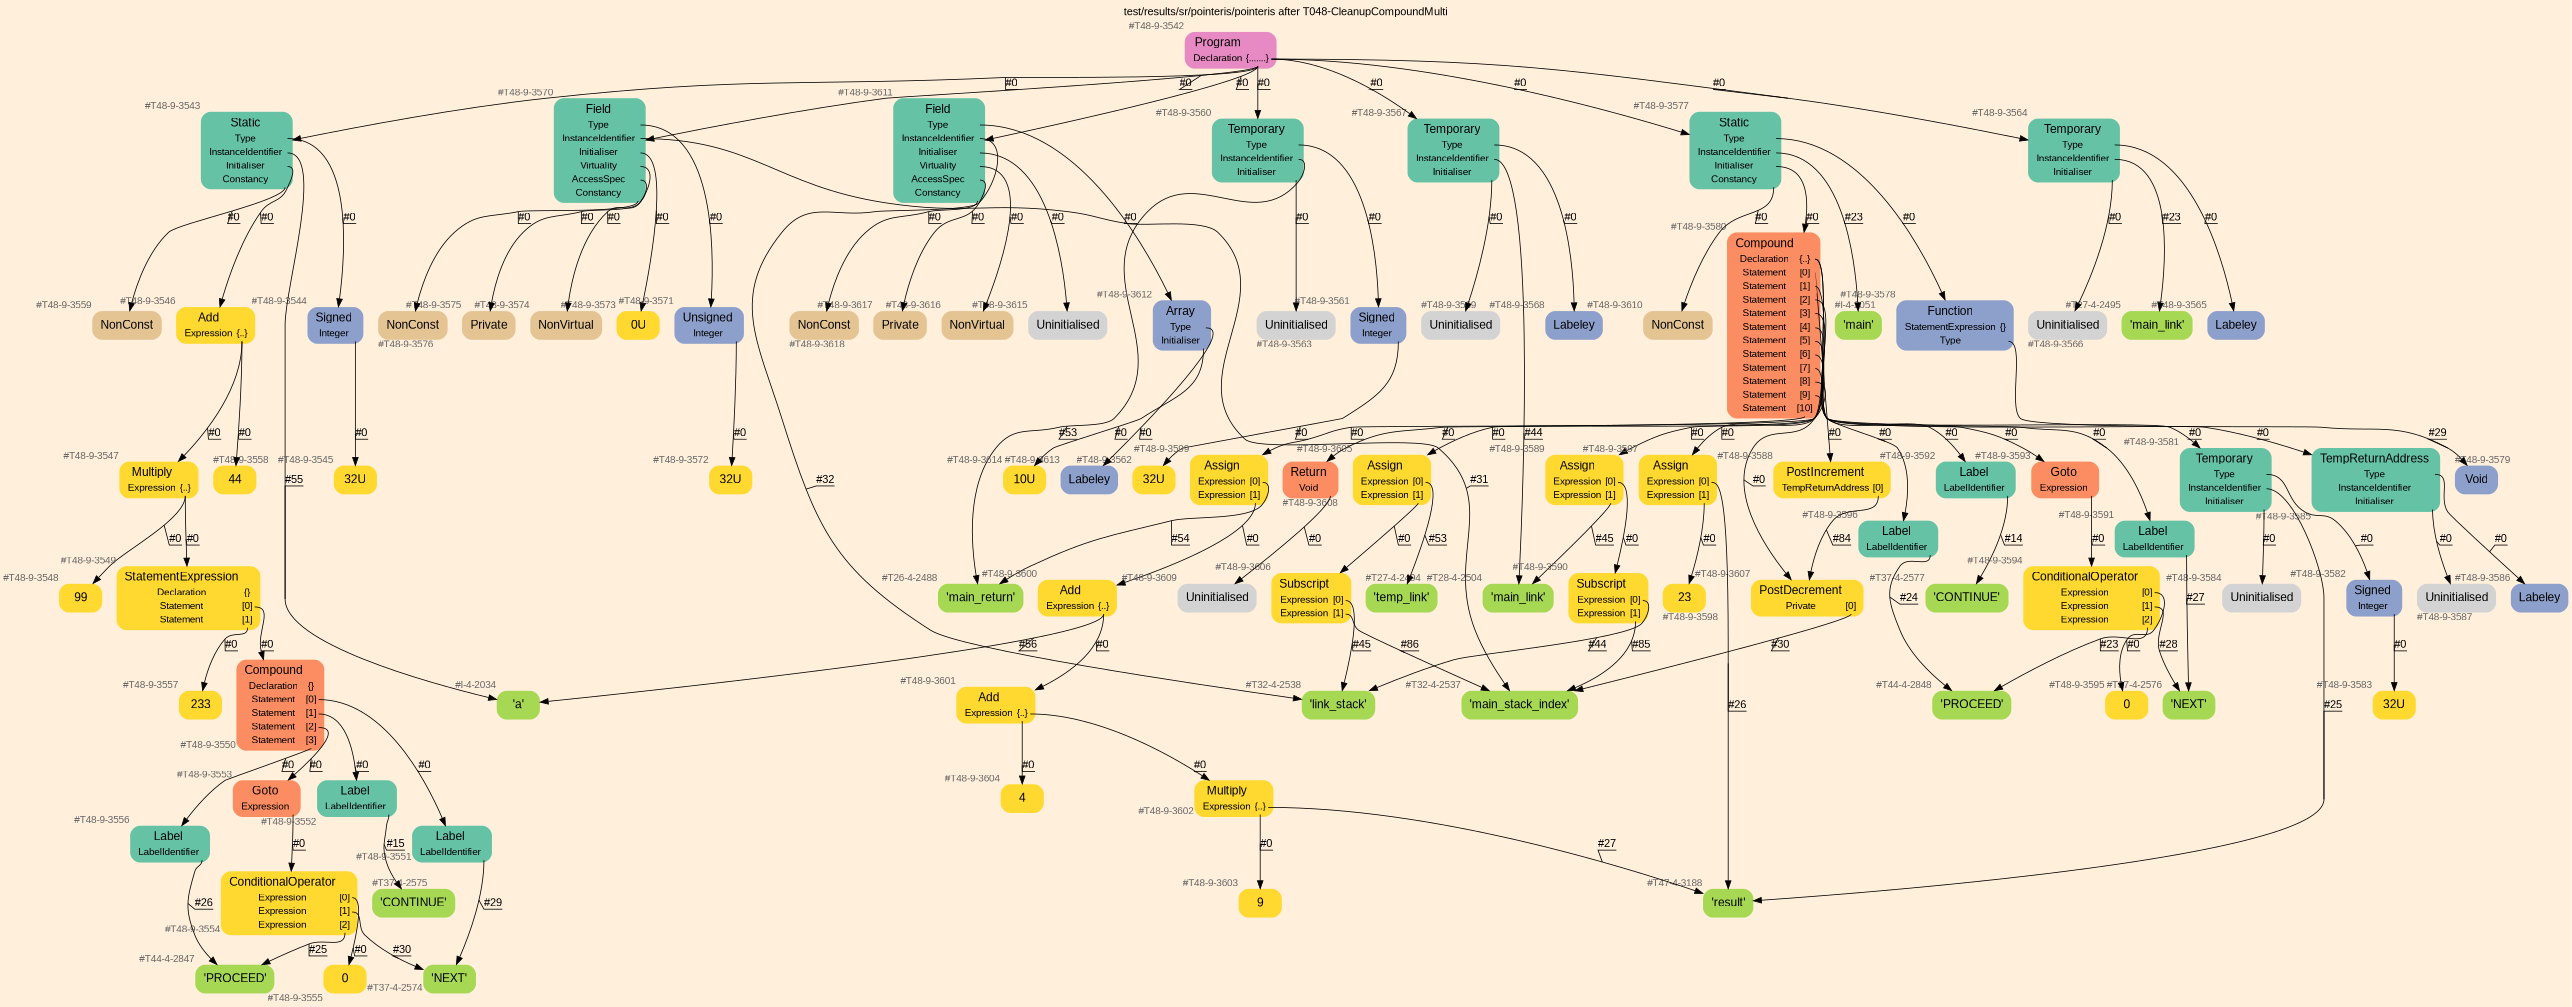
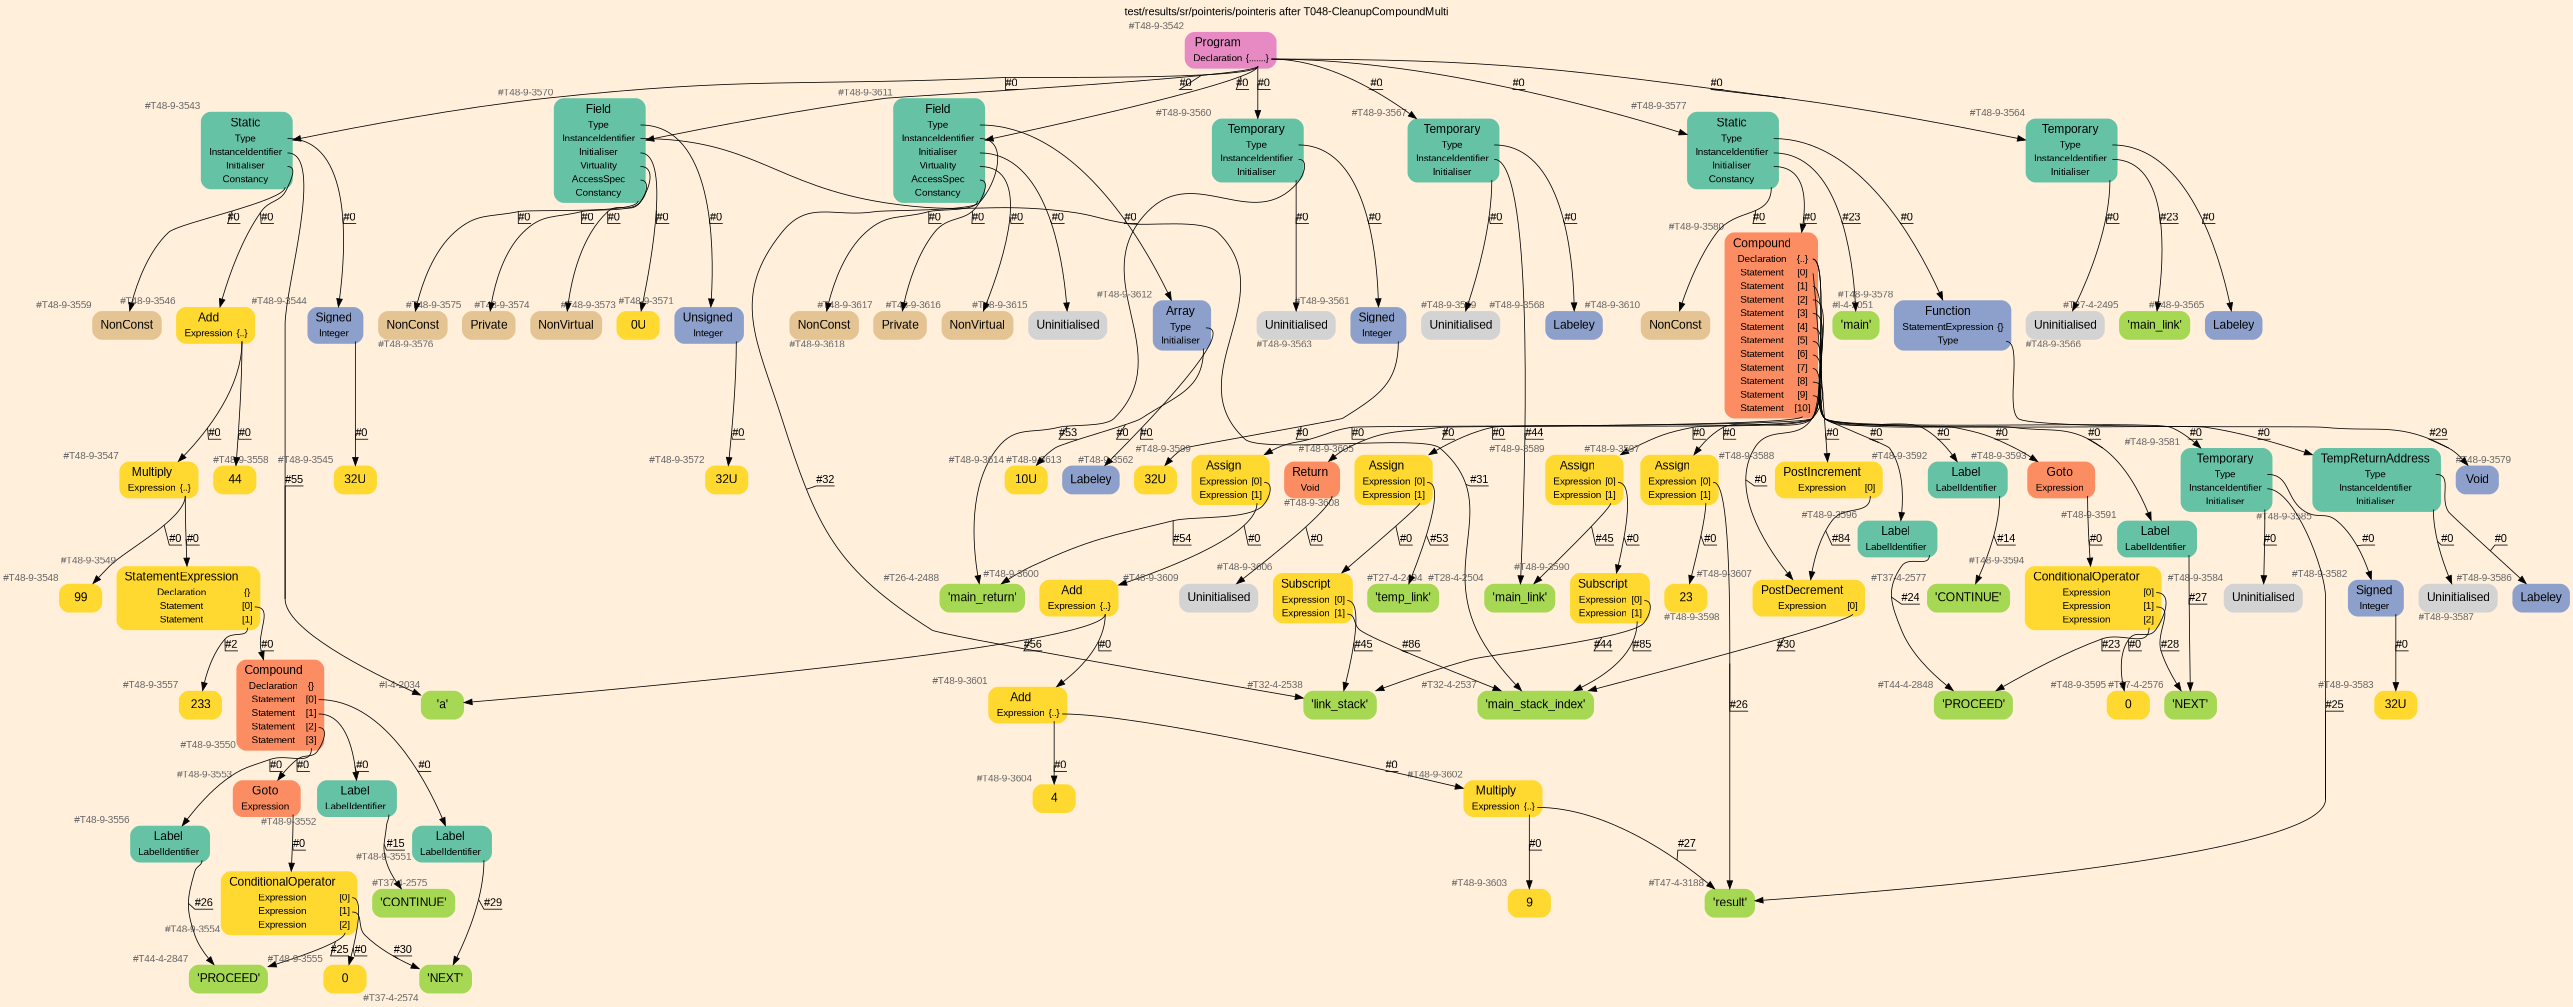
node "PostIncrement": text "TempReturnAddress" -> "Expression"
node "PostDecrement": text "Private" -> "Expression"
edge "StatementExpression" -> "233": label "#0" -> "#2"
